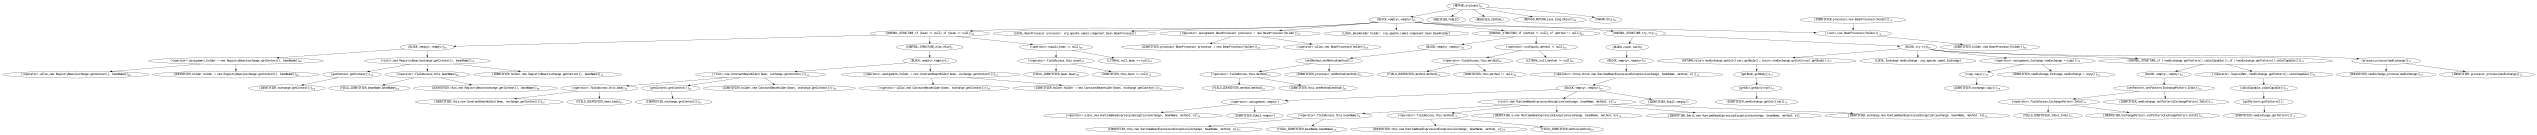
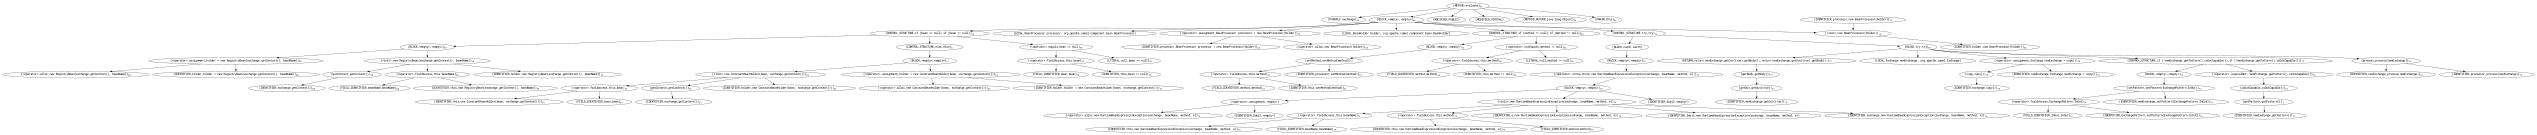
node "(PARAM,E exchange)": added
